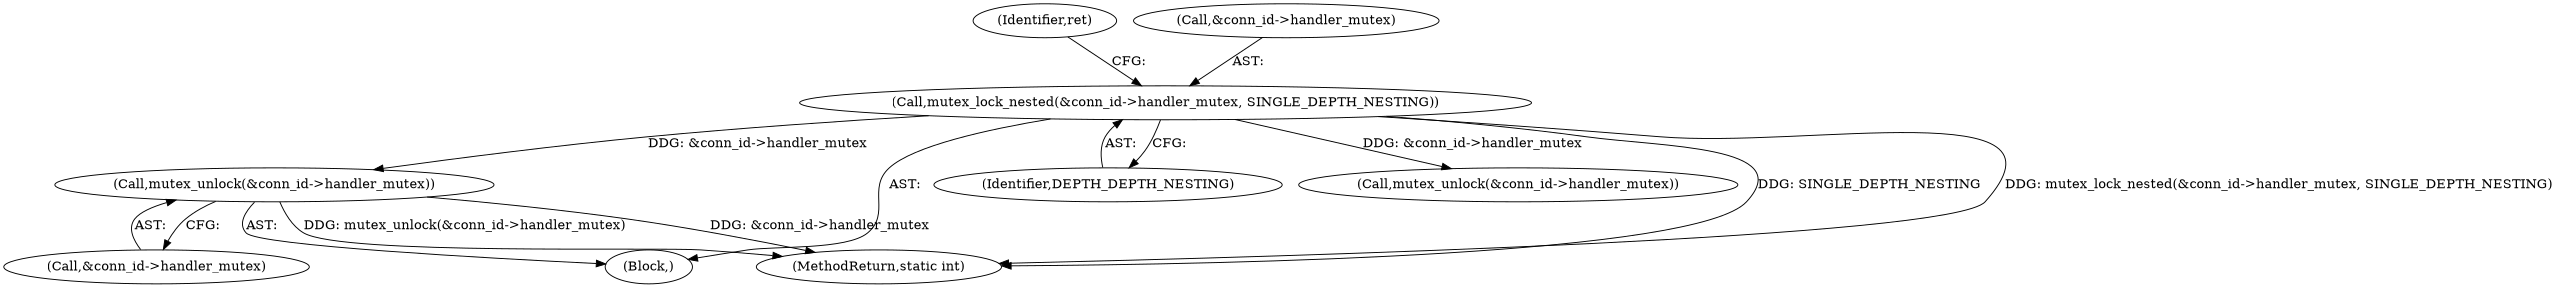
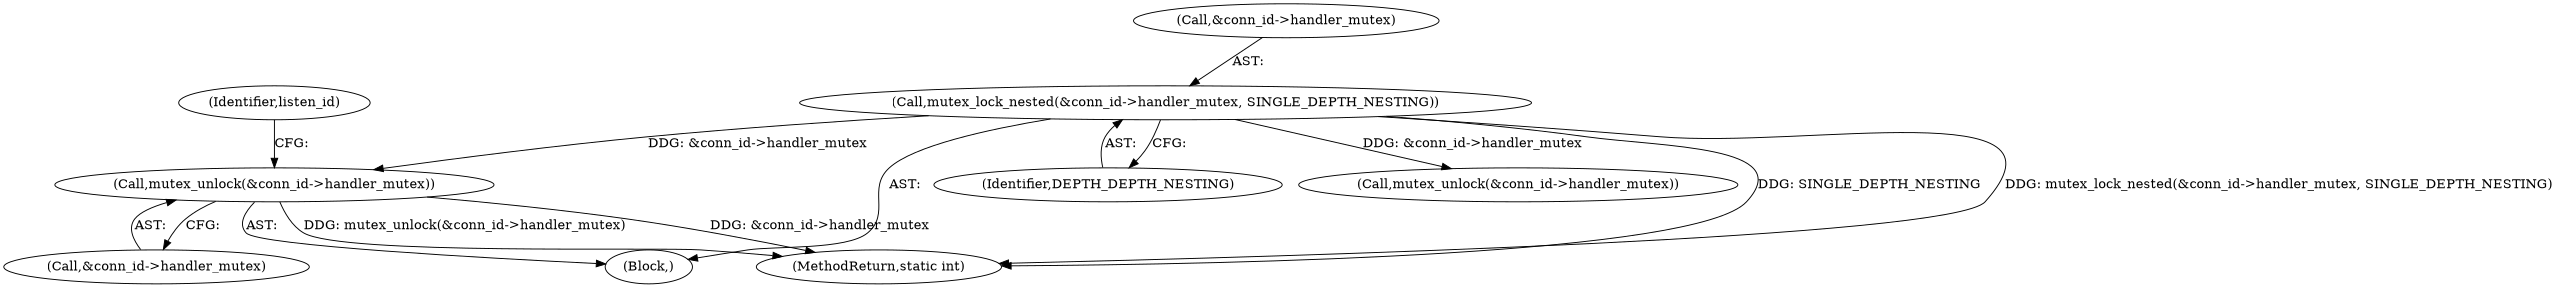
node "(Identifier,ret)": removed
node "(Identifier,listen_id)": added
